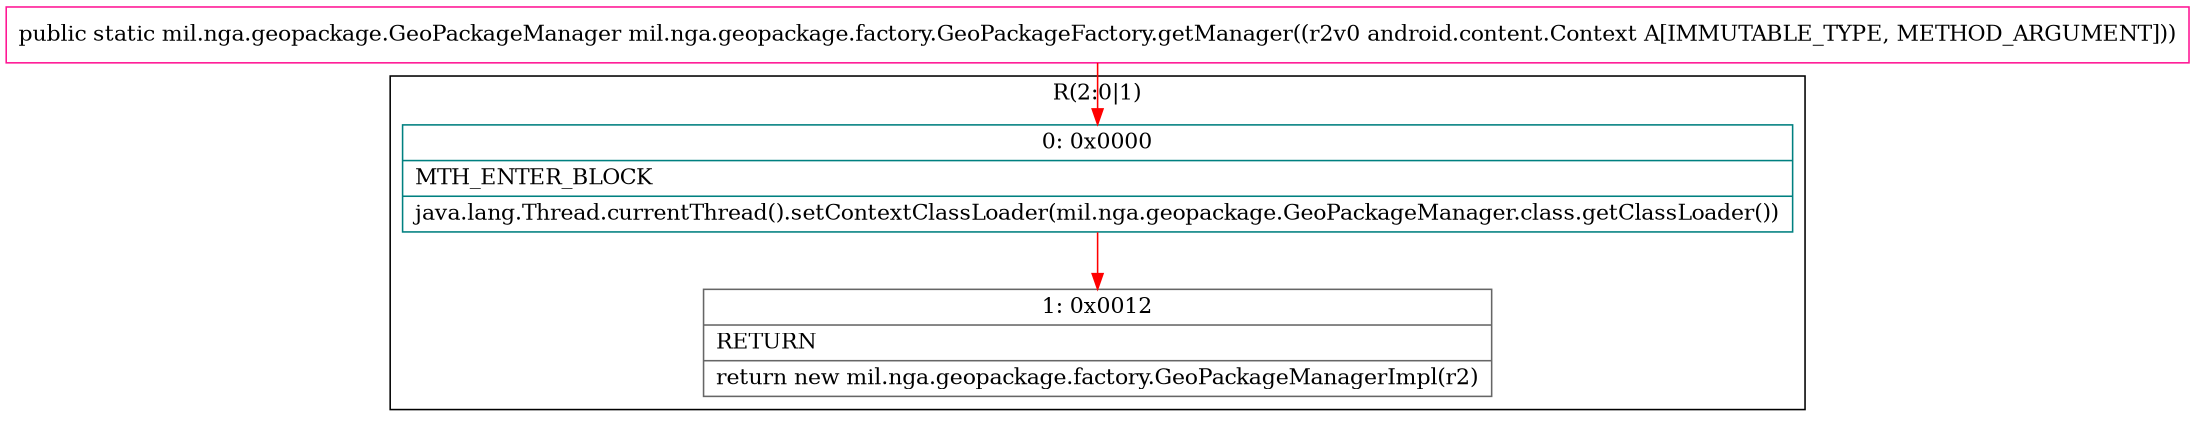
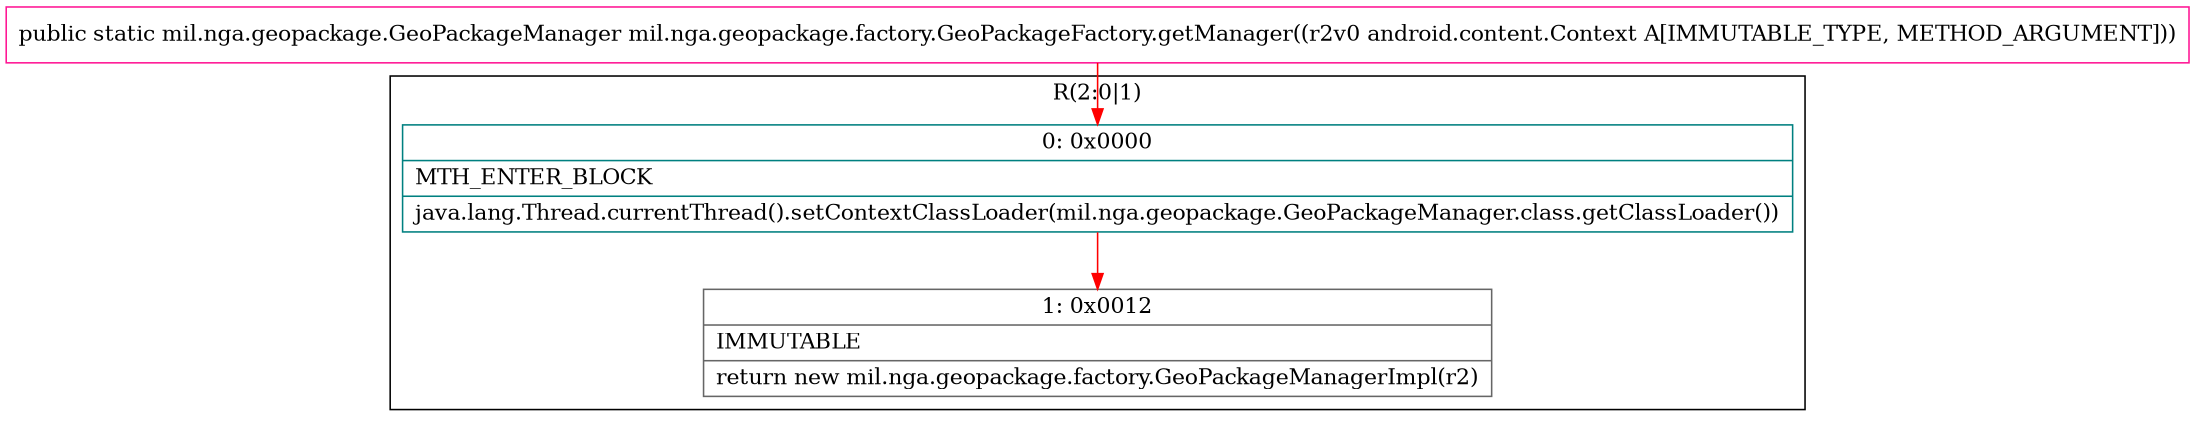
node "1: 0x0012": text "RETURN" -> "IMMUTABLE"
